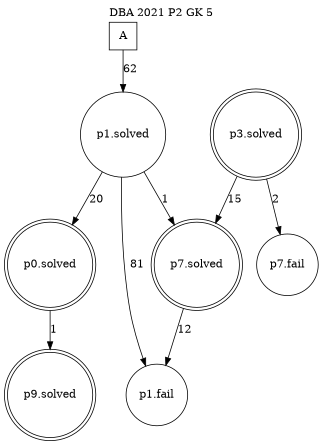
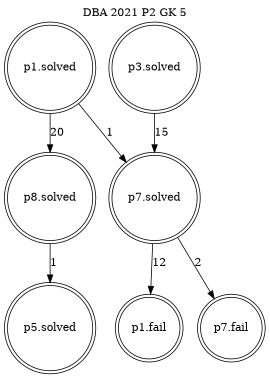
node "A": removed
node "p1.solved": shape circle -> doublecircle
edge "p3.solved" -> "p7.fail": now "p7.solved" -> "p7.fail"
node "p0.solved": label "p0.solved" -> "p8.solved"
node "p7.fail": shape circle -> doublecircle
edge "p1.solved" -> "p1.fail": removed, label "81"
node "p9.solved": label "p9.solved" -> "p5.solved"
node "p1.fail": shape circle -> doublecircle
